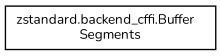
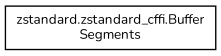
node "zstandard.backend_cffi.Buffer Segments": label "zstandard.backend_cffi.Buffer Segments" -> "zstandard.zstandard_cffi.Buffer Segments"
